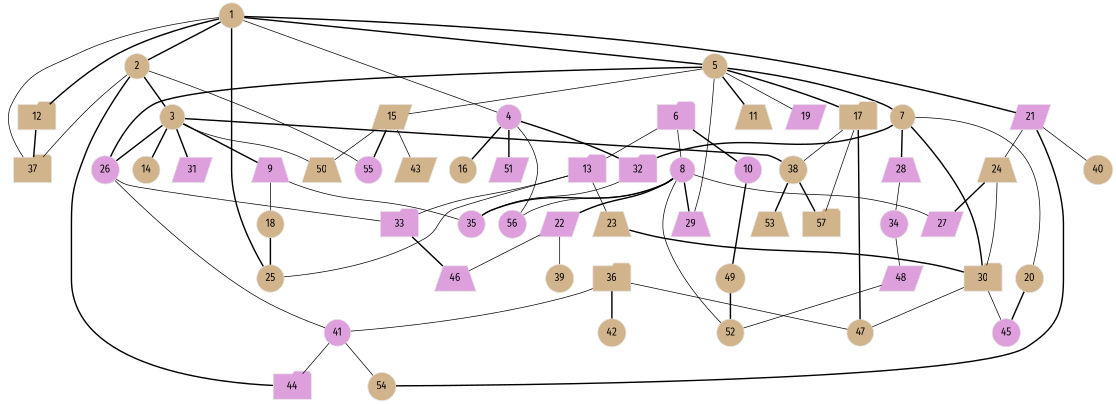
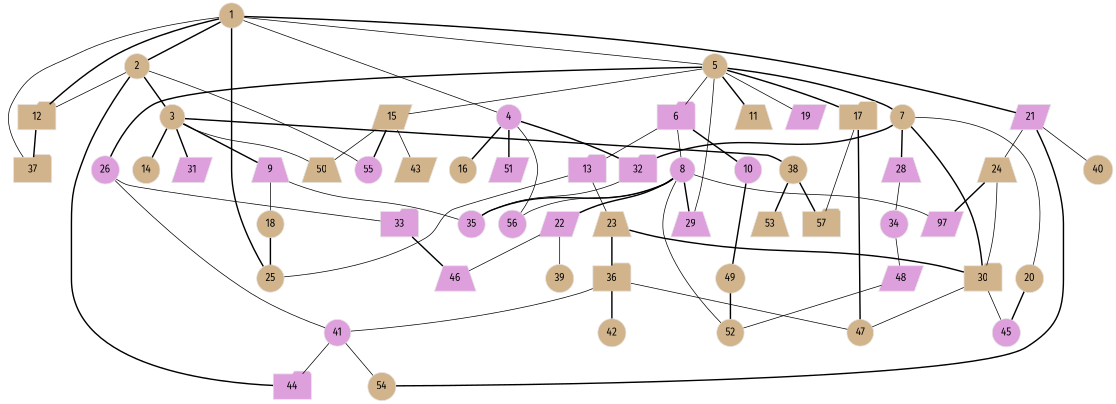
edge "1" -- "5": style bold -> solid
edge "5" -- "6": added
edge "2" -- "37": now "2" -- "12"
edge "3" -- "26": removed
edge "17" -- "38": removed
edge "13" -- "33": removed
node "27": label "27" -> "97"
edge "23" -- "36": added
